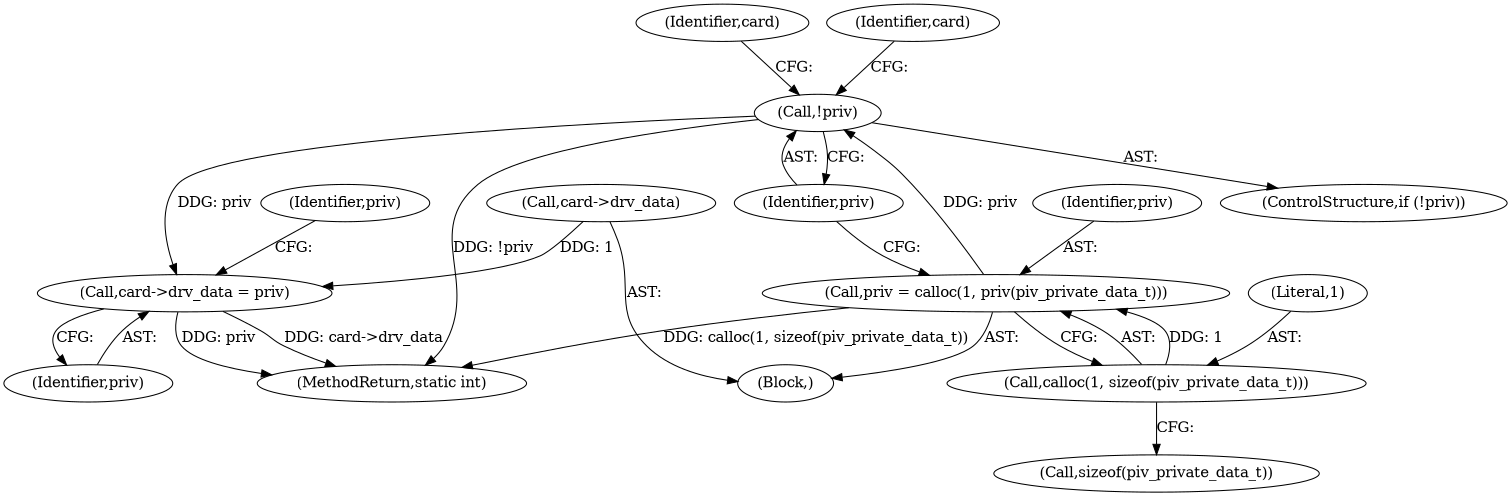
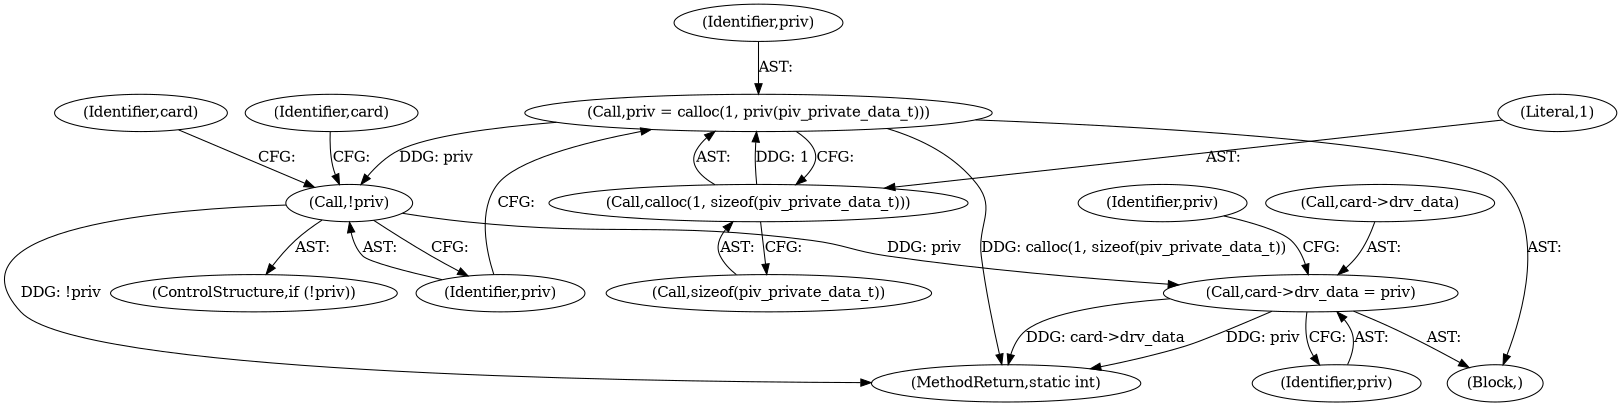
edge "(Call,card->drv_data)" -> "(Call,card->drv_data = priv)": label "DDG: 1" -> "AST: "
edge "(Call,sizeof(piv_private_data_t))" -> "(Call,calloc(1, sizeof(piv_private_data_t)))": added, label "AST:"
edge "(Call,card->drv_data)" -> "(Block,)": now "(Call,card->drv_data = priv)" -> "(Block,)"
